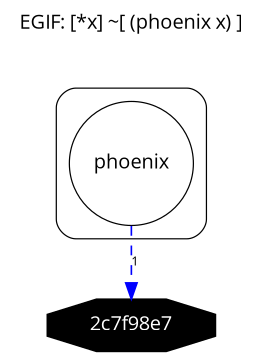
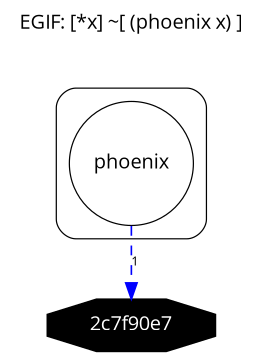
node "2c7f98e7": label "2c7f98e7" -> "2c7f90e7"
